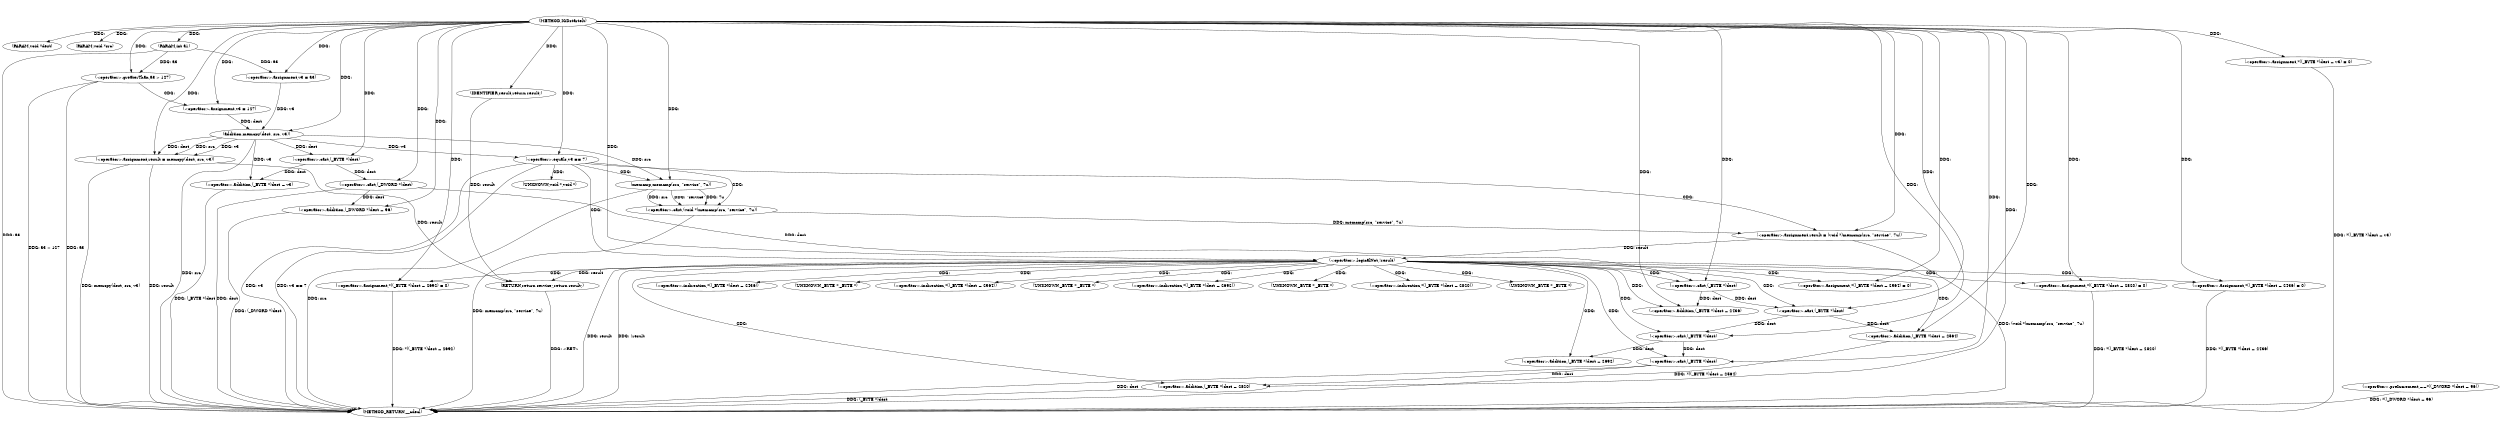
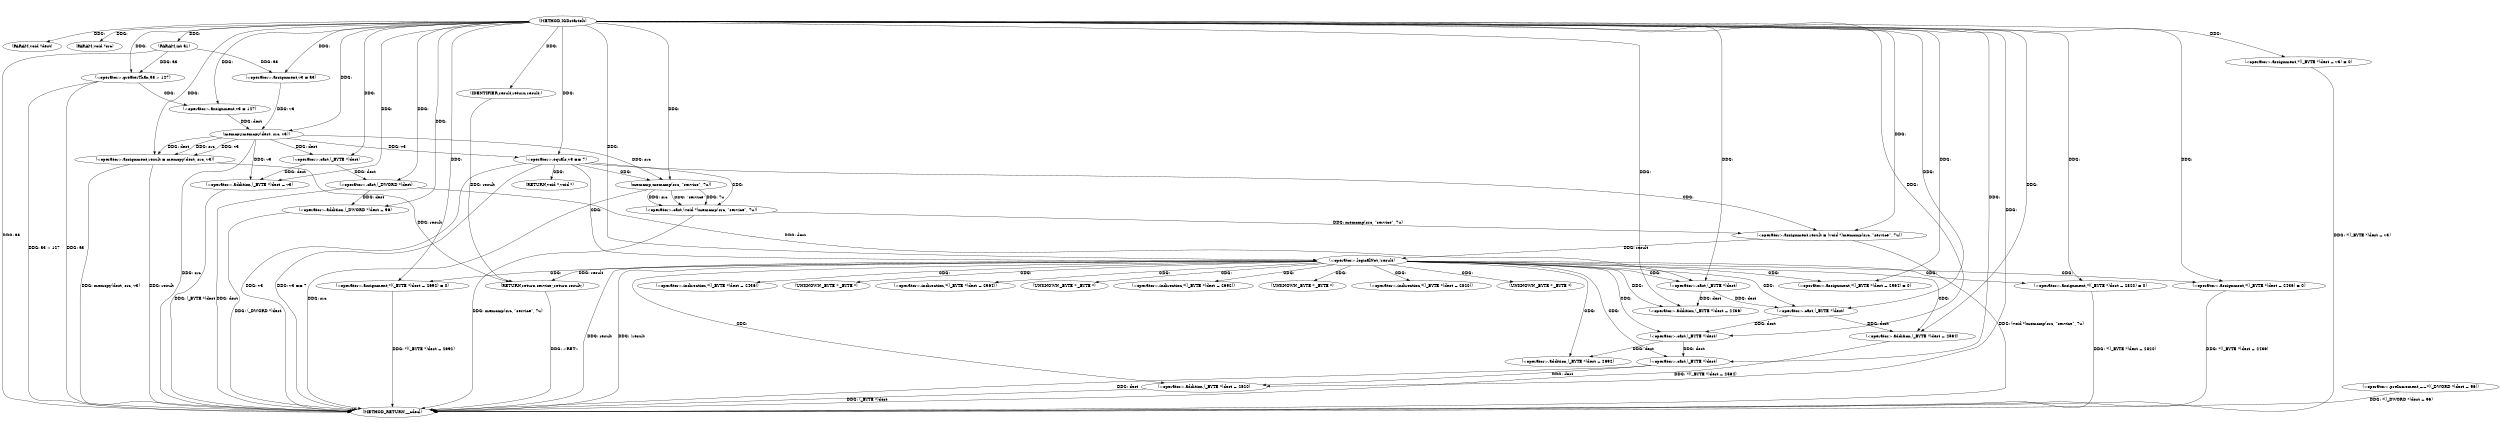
edge "(METHOD,IGDstartelt)" -> "(<operator>.addition,(_BYTE *)dest + v3)": added, label "DDG:"
node "(addition,memcpy(dest, src, v3))": label "(addition,memcpy(dest, src, v3))" -> "(memcpy,memcpy(dest, src, v3))"
node "(UNKNOWN,void *,void *)": label "(UNKNOWN,void *,void *)" -> "(RETURN,void *,void *)"
